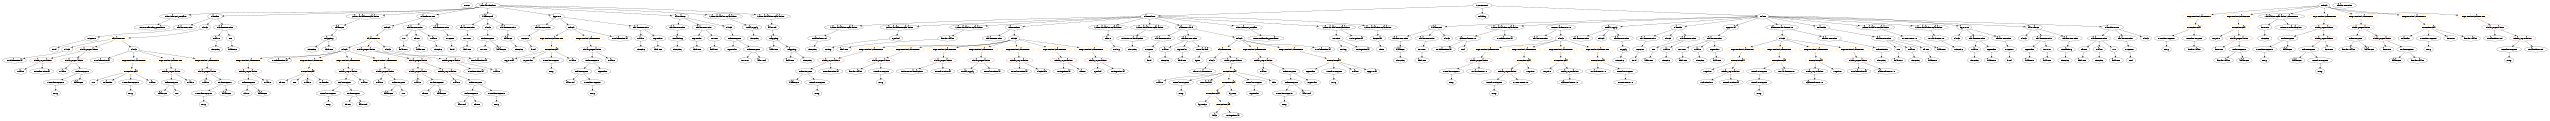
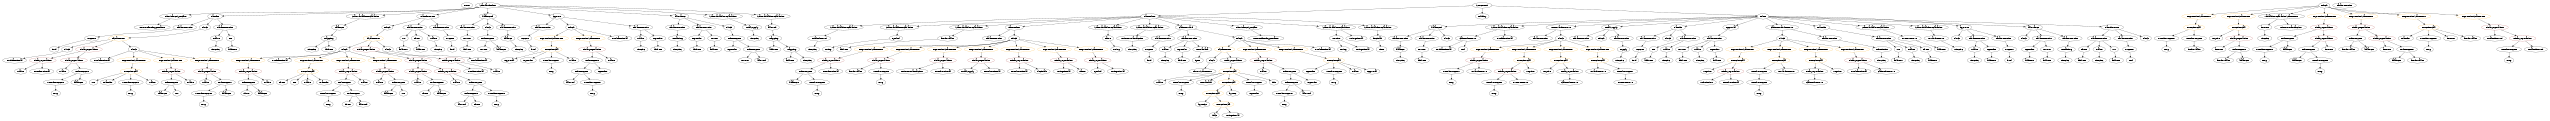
edge "Token" -> "setReward_TOD18": added
